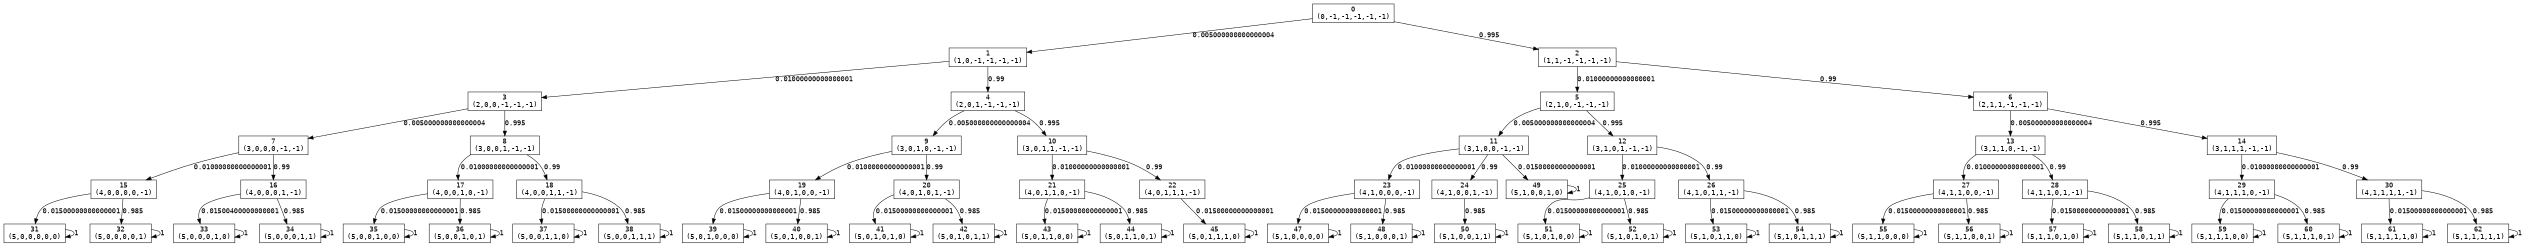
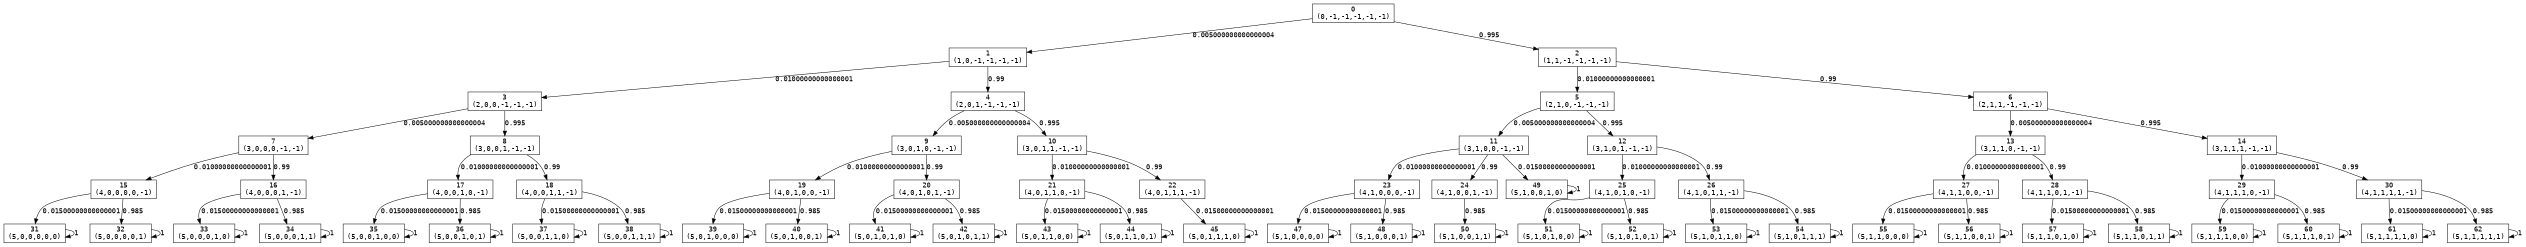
edge "16 (4,0,0,0,1,-1)" -> "33 (5,0,0,0,1,0)": label "0.01500400000000001" -> "0.01500000000000001"
